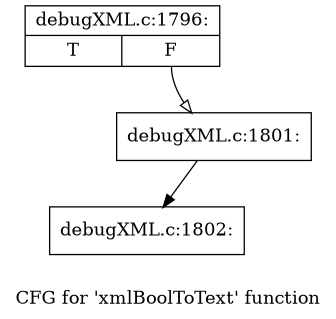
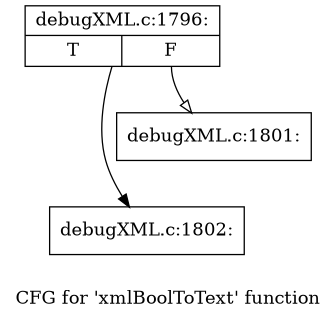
edge "debugXML.c:1801:" -> "debugXML.c:1802:": now "debugXML.c:1796:" -> "debugXML.c:1802:"
